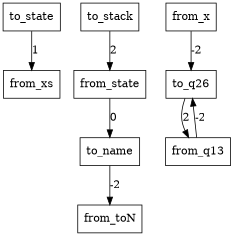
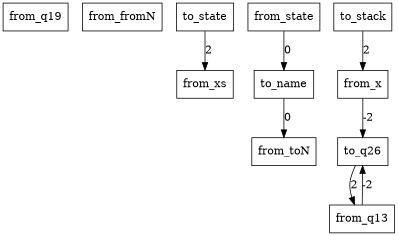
node "from_q19": added
node "from_fromN": added
edge "to_stack" -> "from_state": now "to_stack" -> "from_x"
edge "to_state" -> "from_xs": label "1" -> "2"
edge "to_name" -> "from_toN": label "-2" -> "0"
